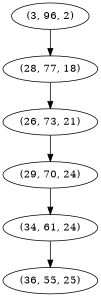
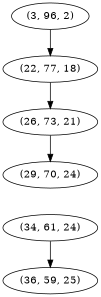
node "(28, 77, 18)": label "(28, 77, 18)" -> "(22, 77, 18)"
edge "(29, 70, 24)" -> "(34, 61, 24)": removed
node "(36, 55, 25)": label "(36, 55, 25)" -> "(36, 59, 25)"
